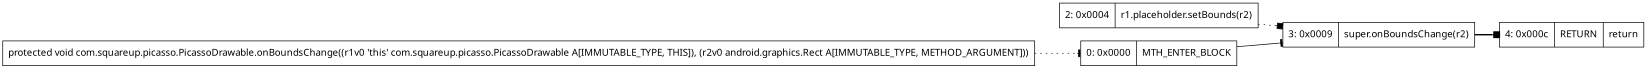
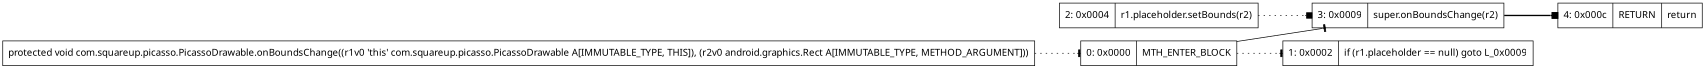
node "1: 0x0002": added
